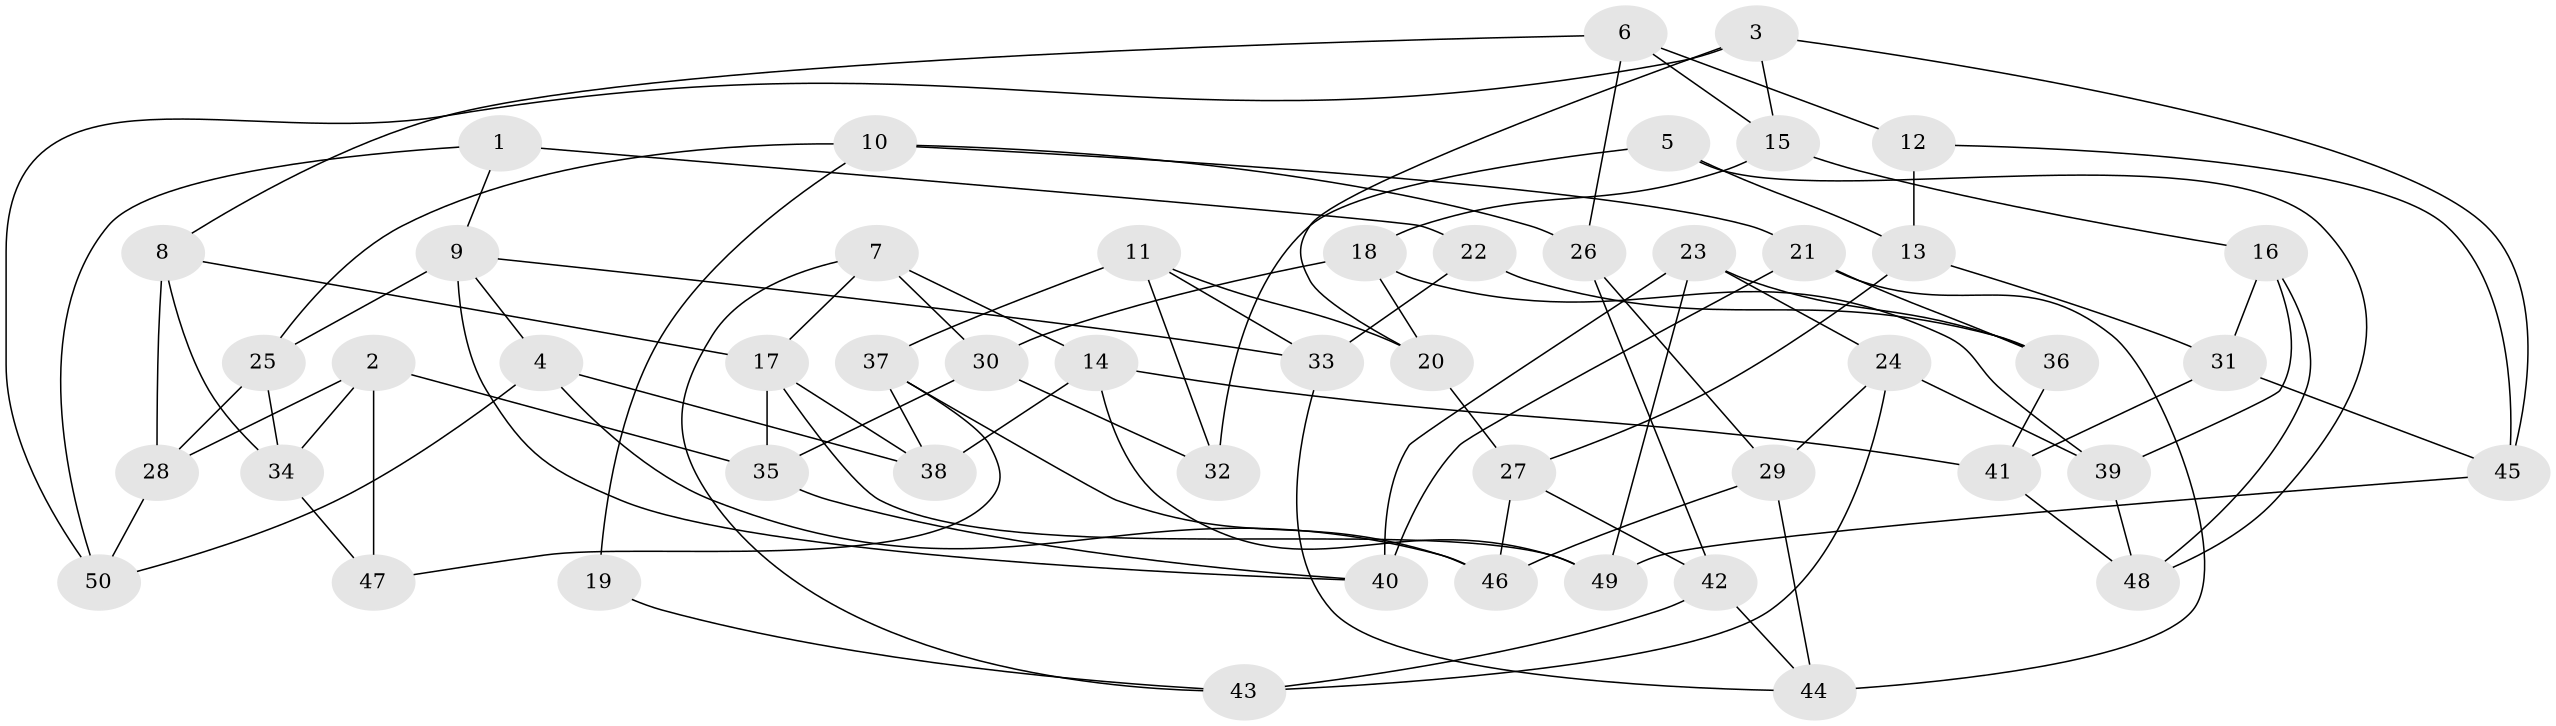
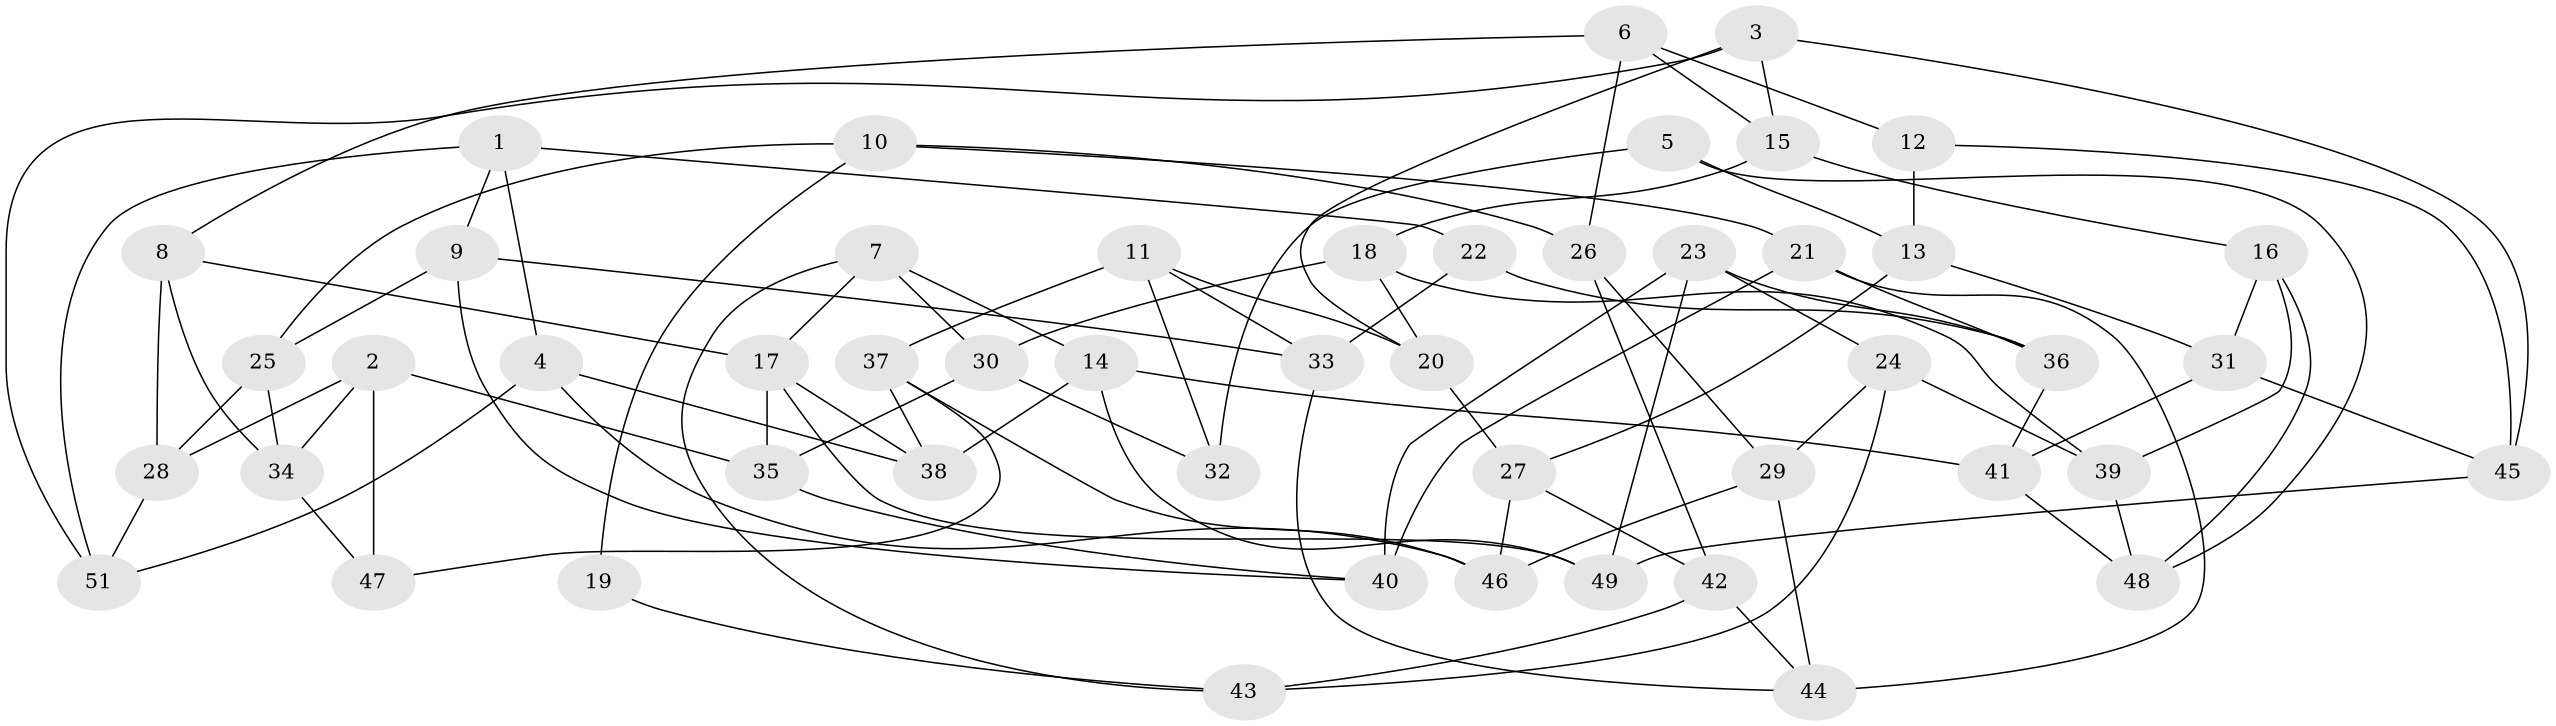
edge "9" -- "4": now "1" -- "4"
node "50": label "50" -> "51"
